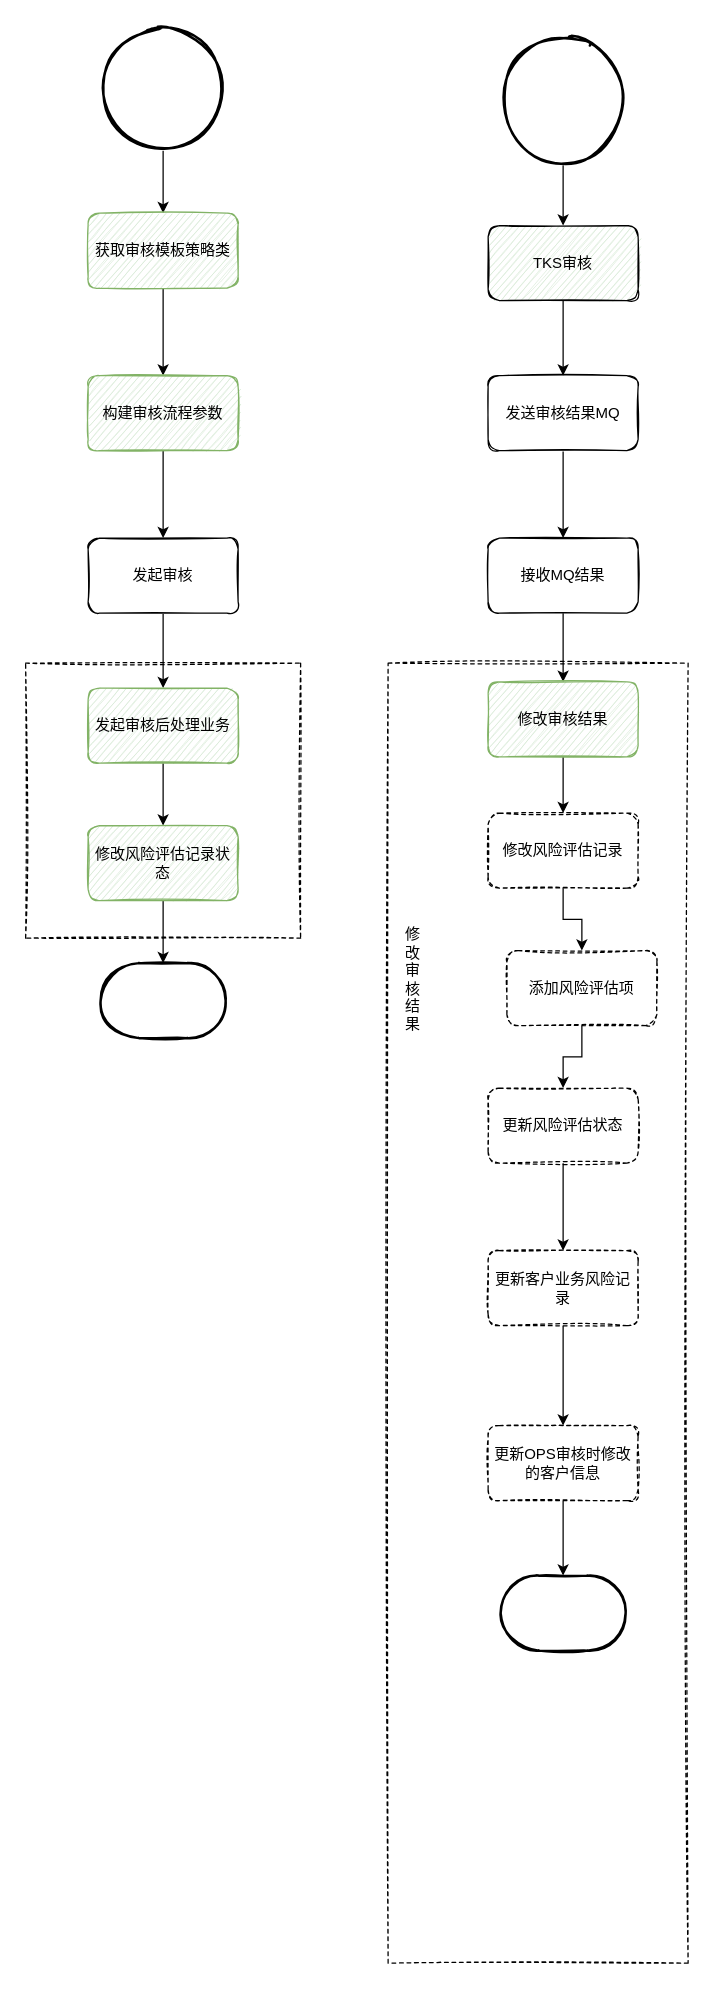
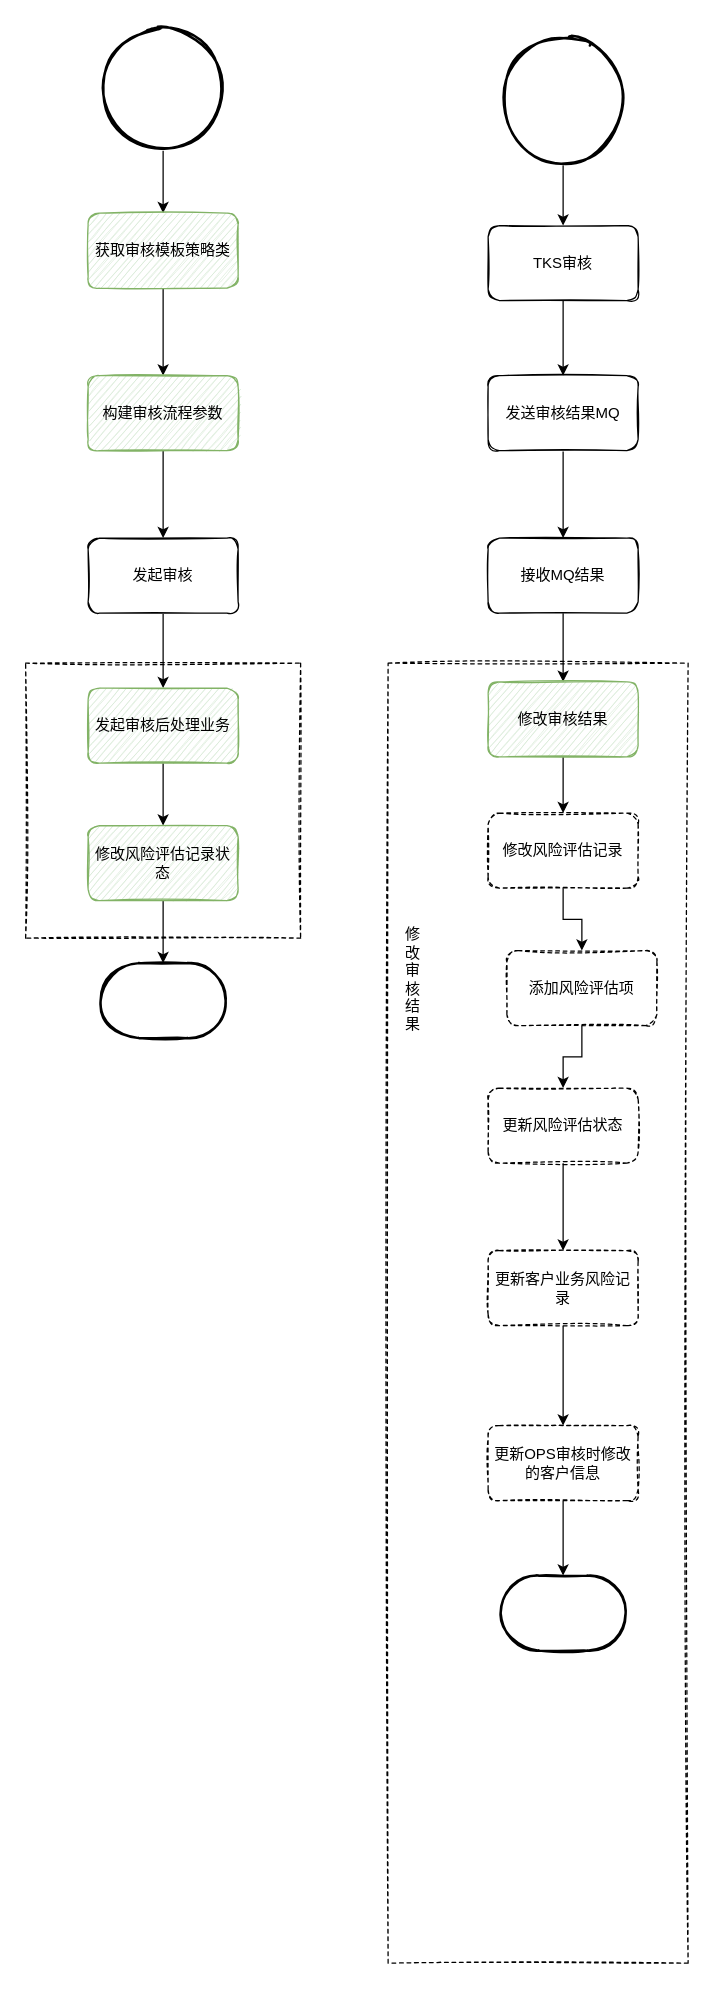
node "TKS审核": fillcolor #d5e8d4 -> #ffffff
